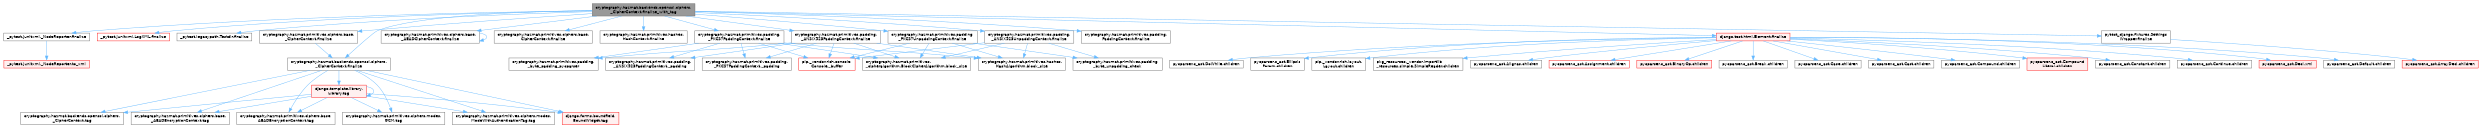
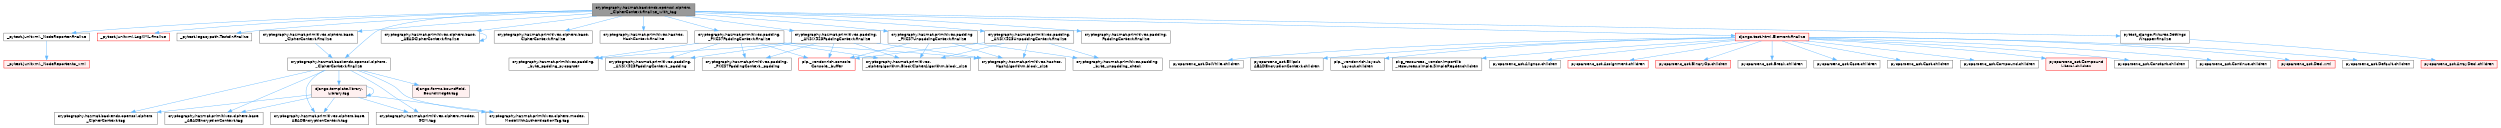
node "pycparser.c_ast.Ellipsis Param.children": label "pycparser.c_ast.Ellipsis Param.children" -> "pycparser.c_ast.Ellipsis AEADEncryptionContext.children"
node "django.template.library. Library.tag": color red -> grey40
edge "django.template.library. Library.tag" -> "django.forms.boundfield. BoundWidget.tag": removed
node "django.forms.boundfield. BoundWidget.tag": color red -> grey40
